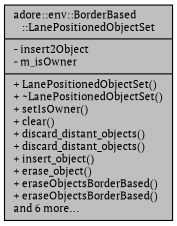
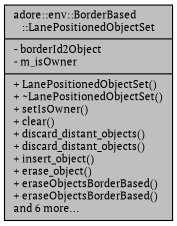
node "adore::env::BorderBased": text "- insert2Object" -> "- borderId2Object"
